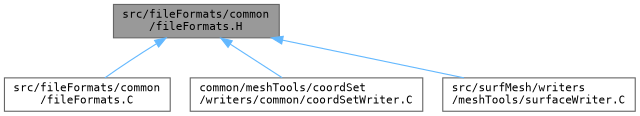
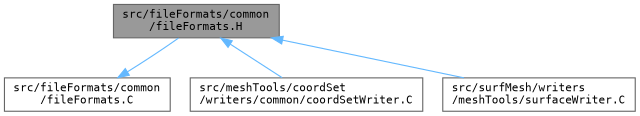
edge "src/fileFormats/common /fileFormats.C" -> "src/fileFormats/common /fileFormats.H": reversed
node "common/meshTools/coordSet /writers/common/coordSetWriter.C": label "common/meshTools/coordSet /writers/common/coordSetWriter.C" -> "src/meshTools/coordSet /writers/common/coordSetWriter.C"
